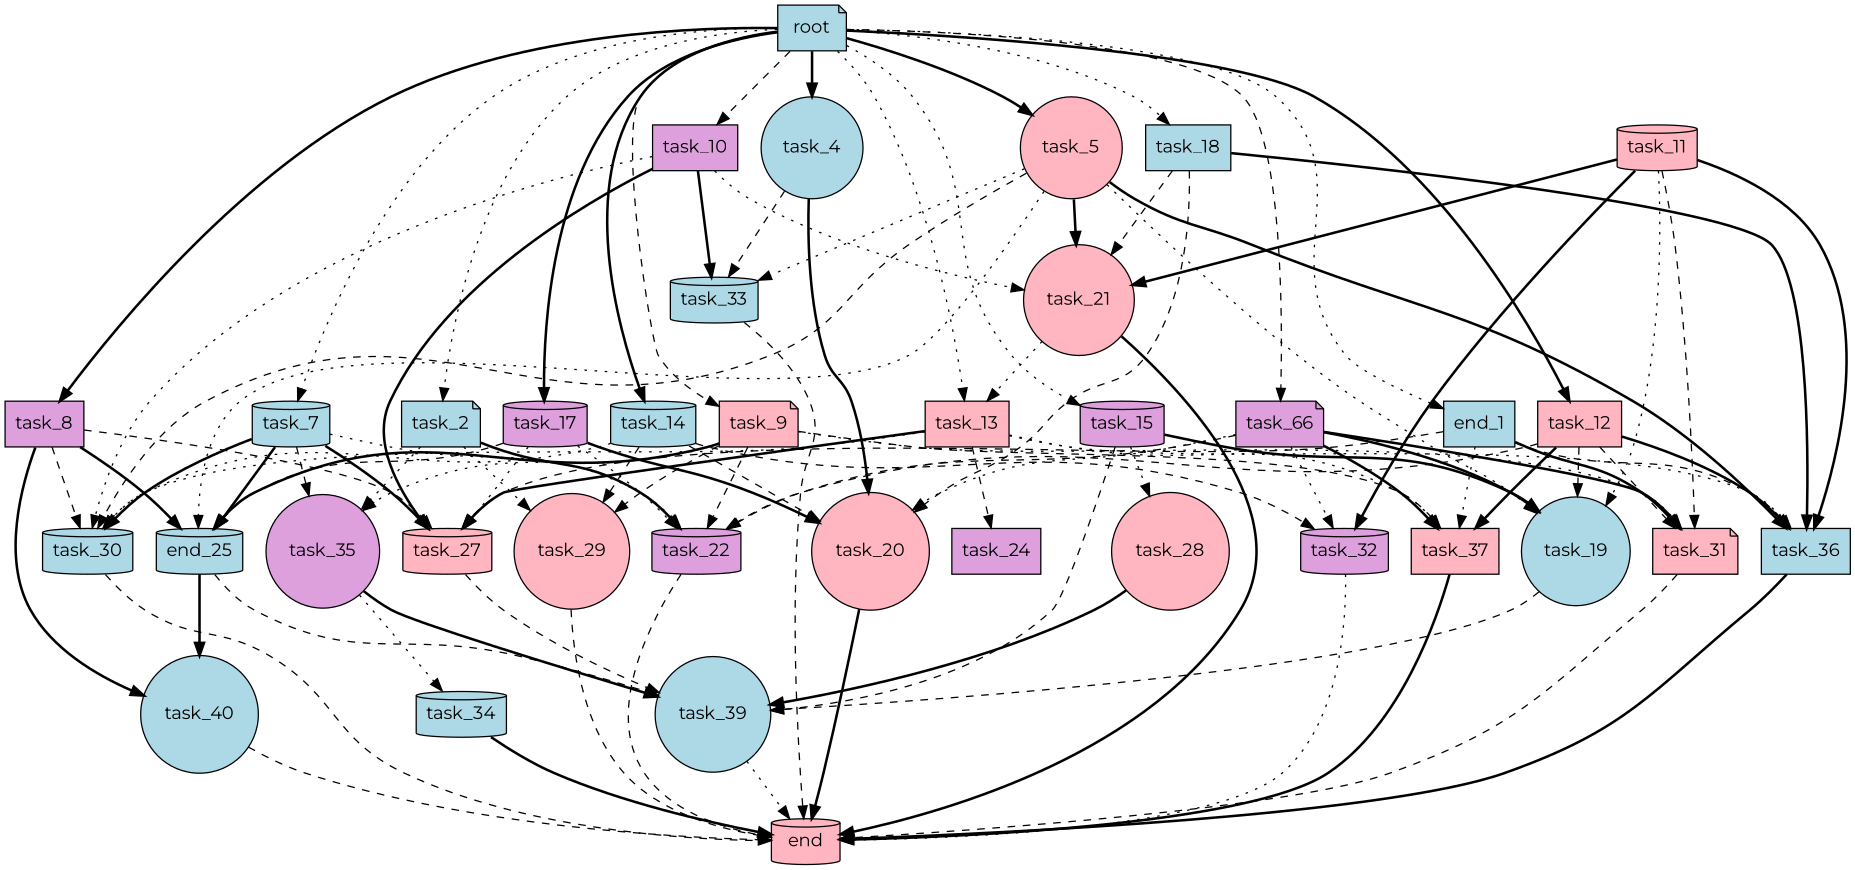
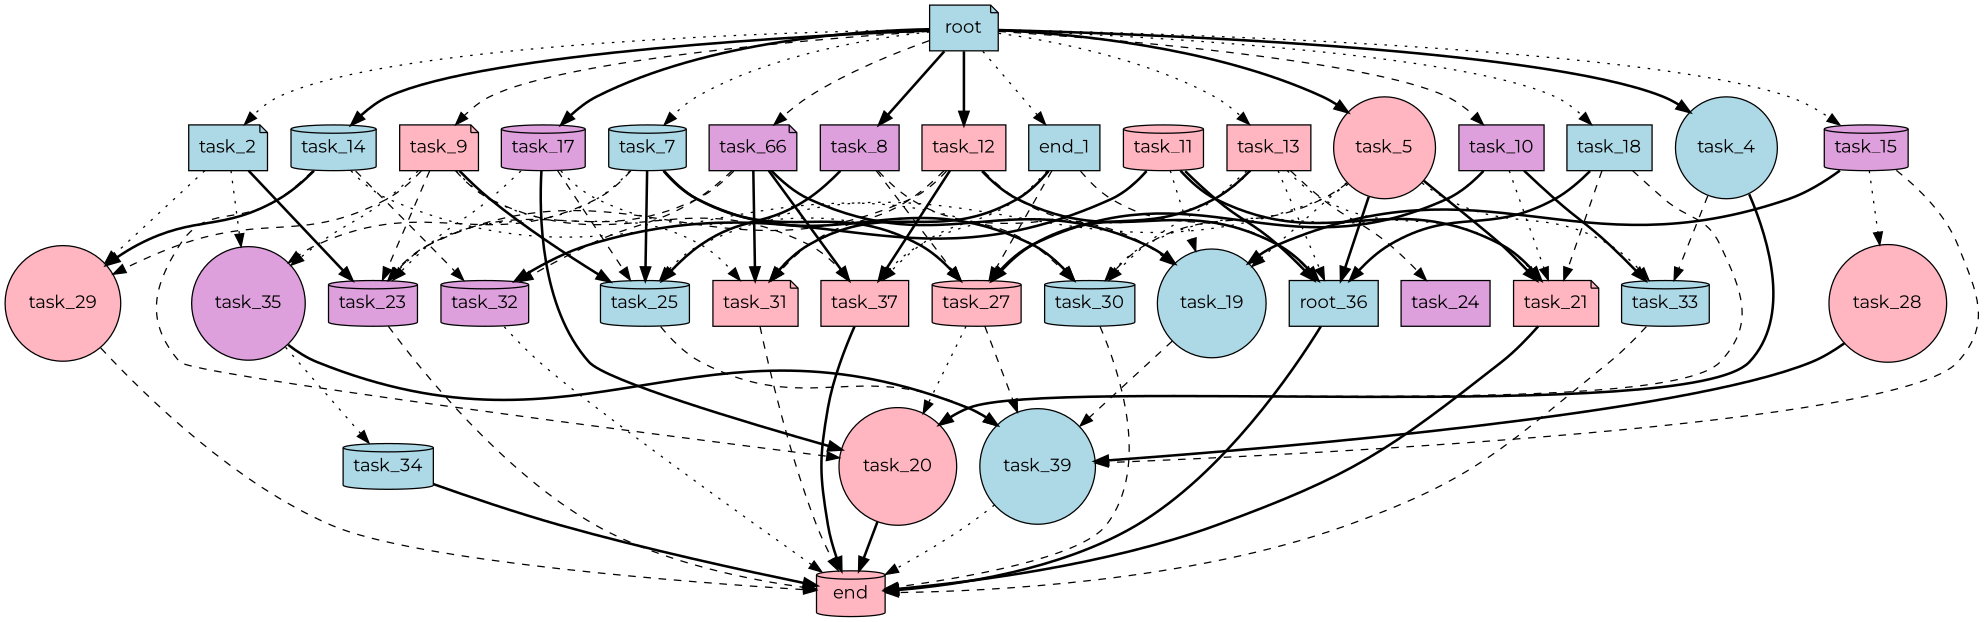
node "task_21": shape circle -> note
edge "task_21" -> "task_13": reversed
edge "task_14" -> "task_29": style dashed -> bold
edge "task_66" -> "task_20": now "task_27" -> "task_20"
edge "task_66" -> "task_32": style dotted -> dashed
node "end_25": label "end_25" -> "task_25"
node "task_22": label "task_22" -> "task_23"
node "task_36": label "task_36" -> "root_36"
node "task_40": removed
